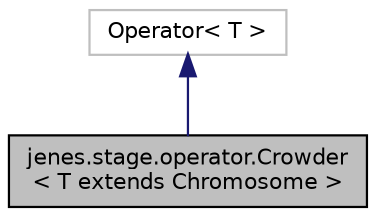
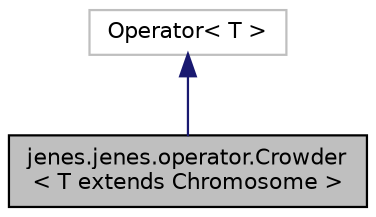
node "jenes.stage.operator.Crowder < T extends Chromosome >": label "jenes.stage.operator.Crowder < T extends Chromosome >" -> "jenes.jenes.operator.Crowder < T extends Chromosome >"
